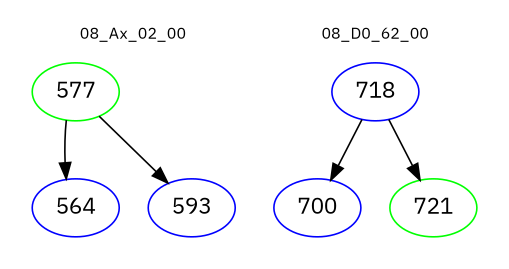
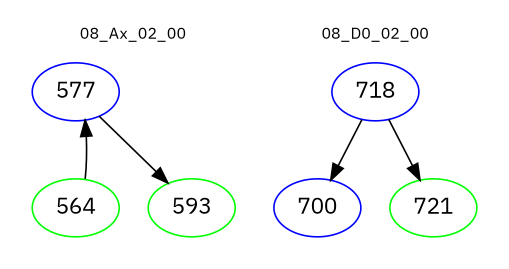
cluster "08_D0_62_00": label "08_D0_62_00" -> "08_D0_02_00"
node "577": color green -> blue
edge "577" -> "564": reversed
node "564": color blue -> green
node "593": color blue -> green
